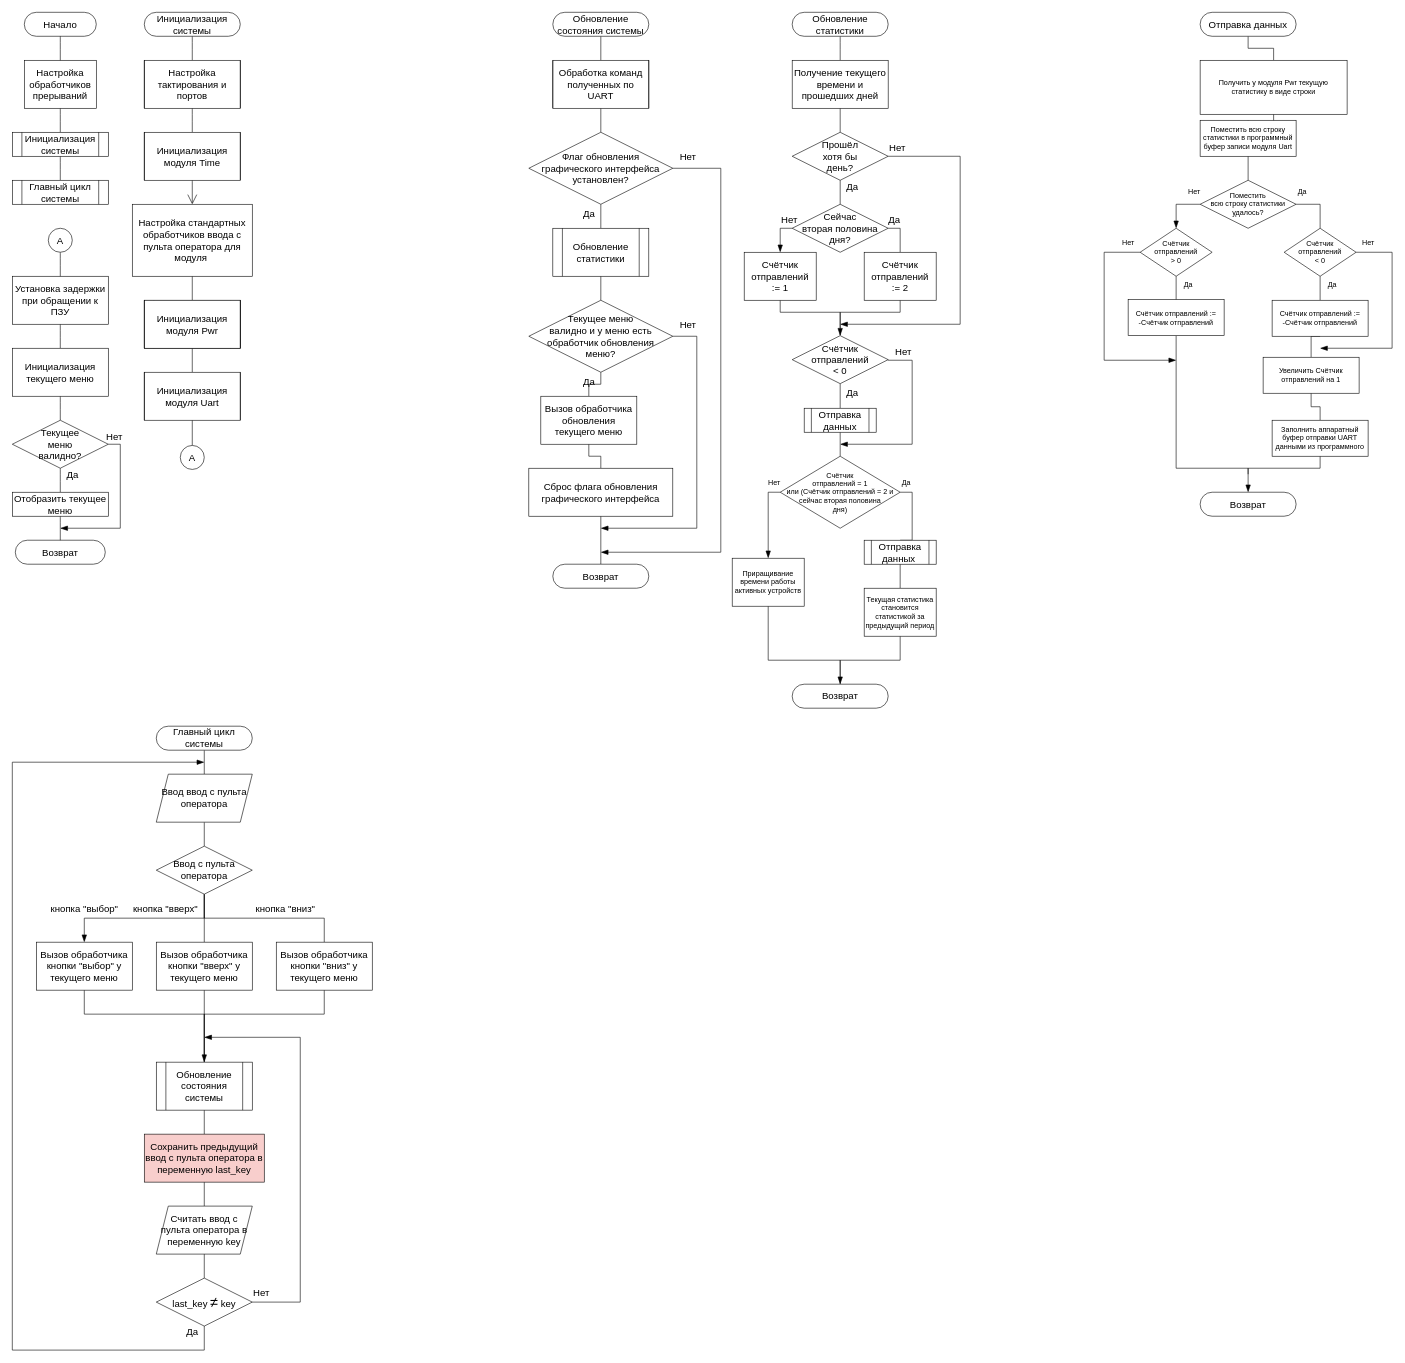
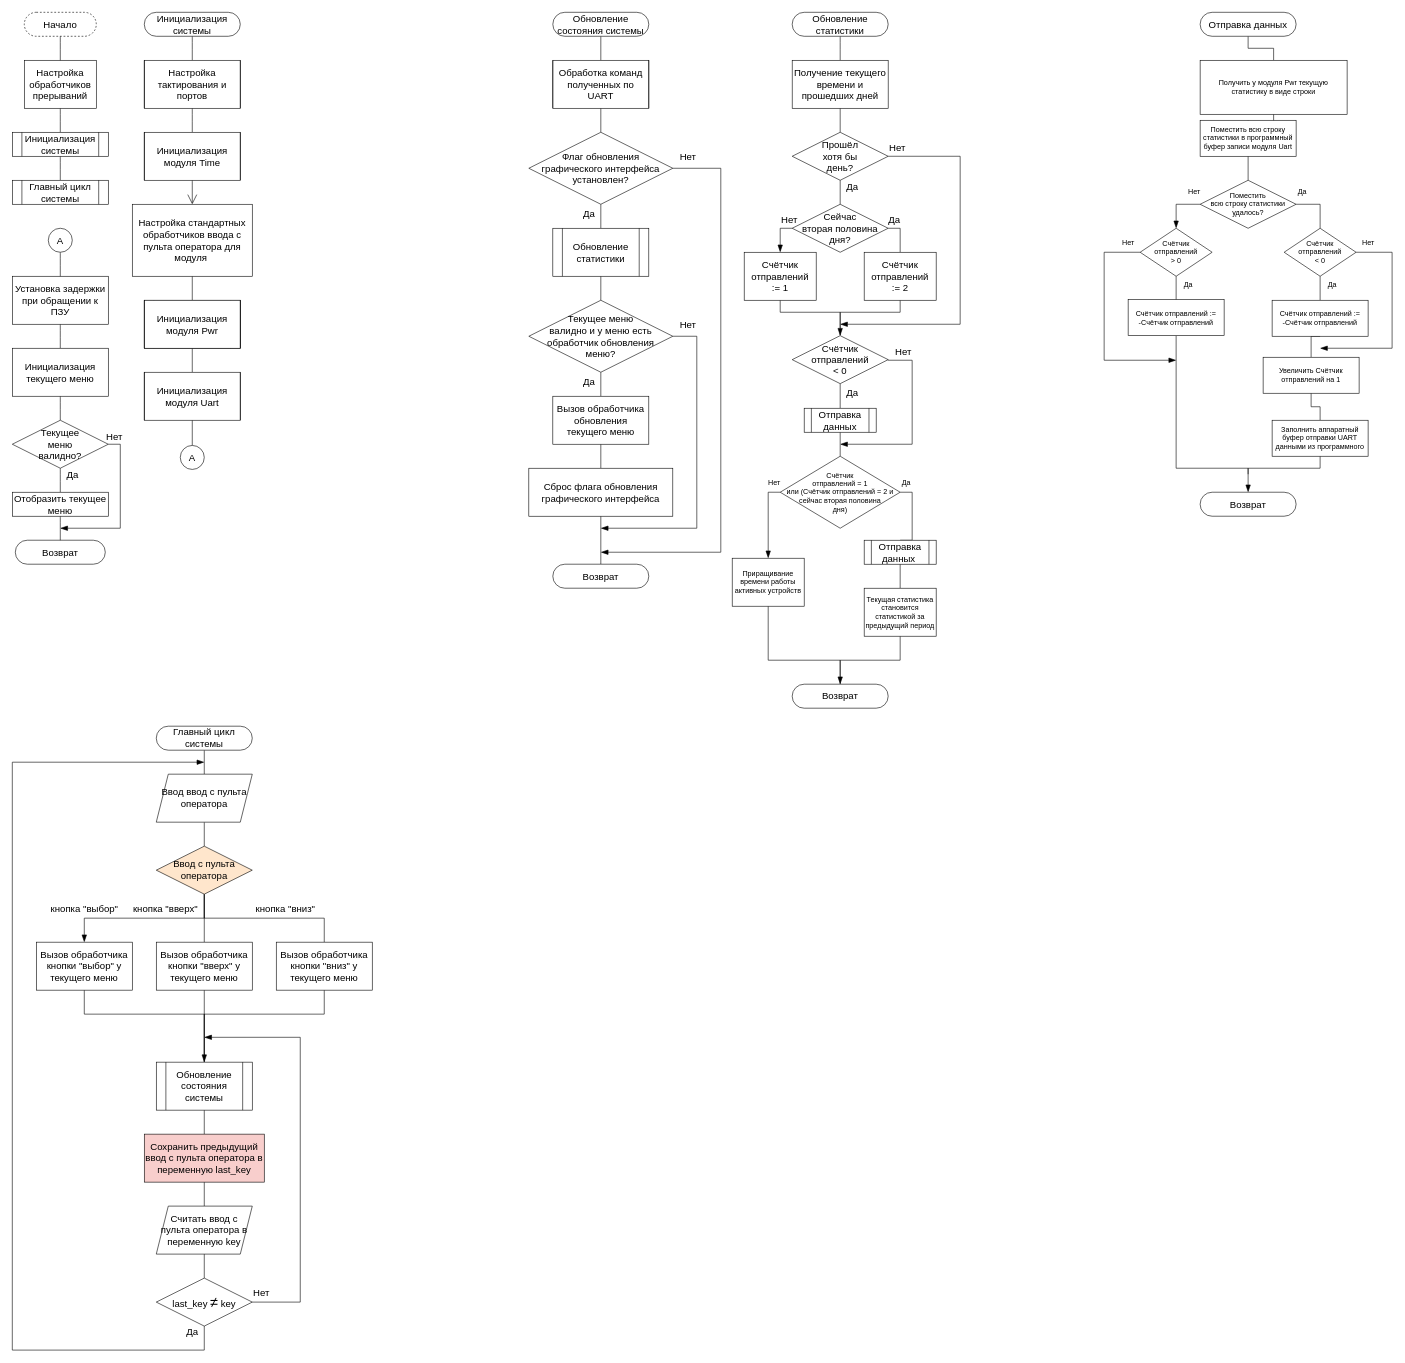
node "Начало": style solid -> dashed
node "Вызов обработчика обновления текущего меню": moved (589, 420) -> (601, 420)
node "Ввод с пульта оператора": fillcolor #ffffff -> #ffe6cc
